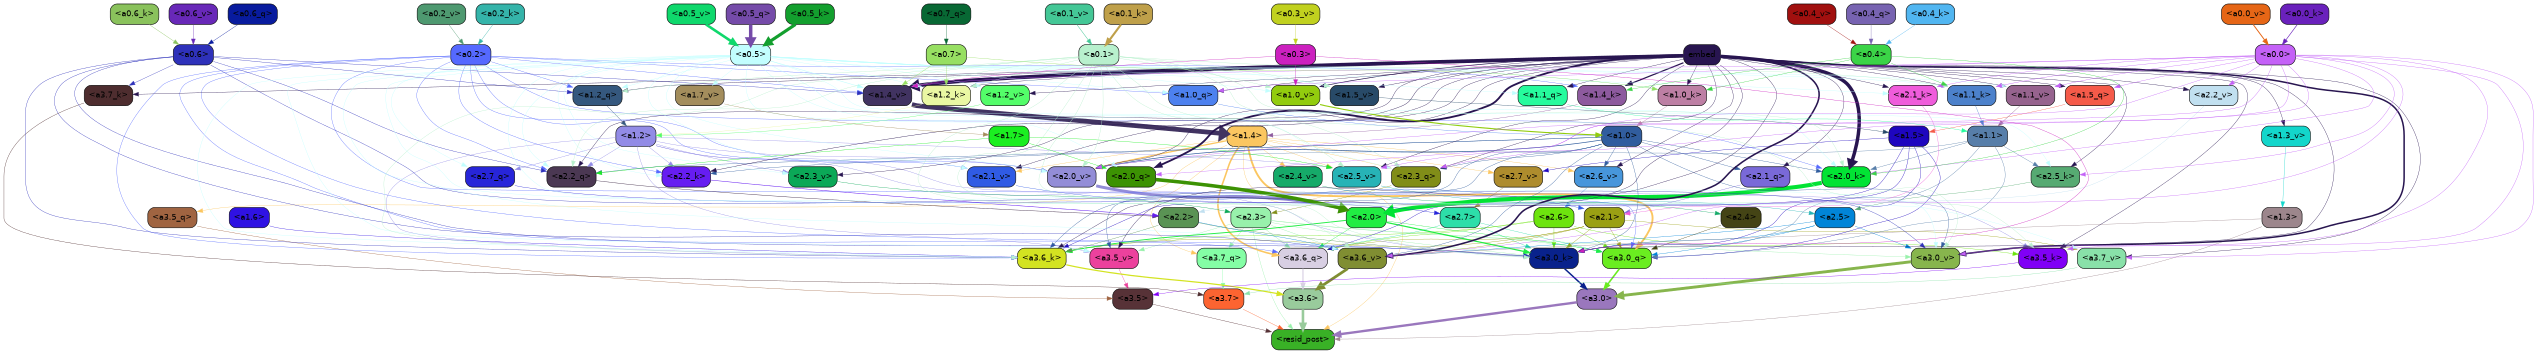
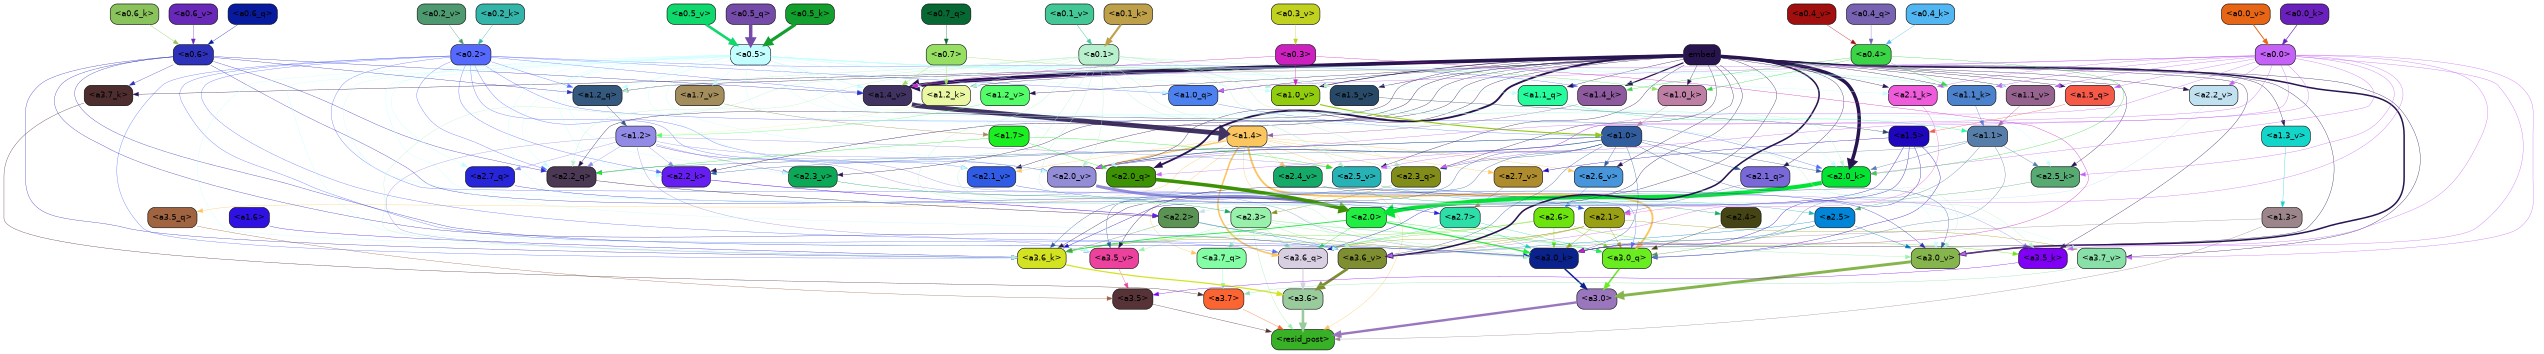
edge "<a2.5>" -> "<a3.0_q>": color #0185d8 -> #5a9354
